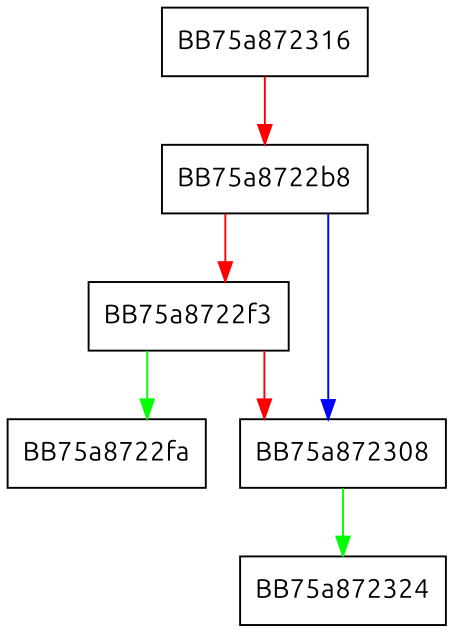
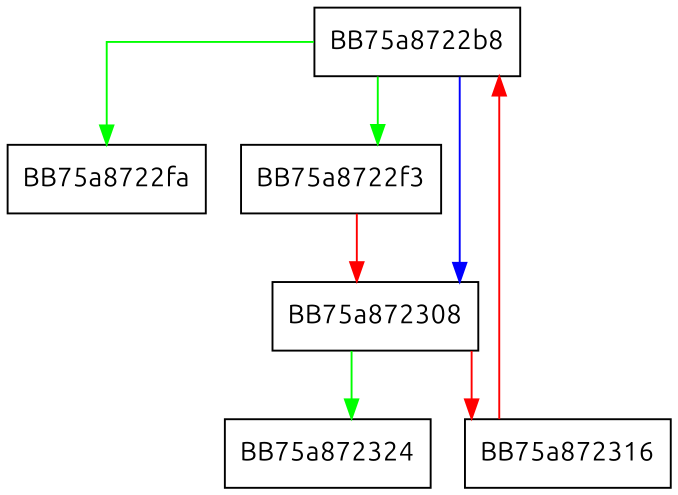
edge "BB75a8722b8" -> "BB75a8722f3": color red -> green
edge "BB75a8722f3" -> "BB75a8722fa": now "BB75a8722b8" -> "BB75a8722fa"
edge "BB75a872308" -> "BB75a872316": added
